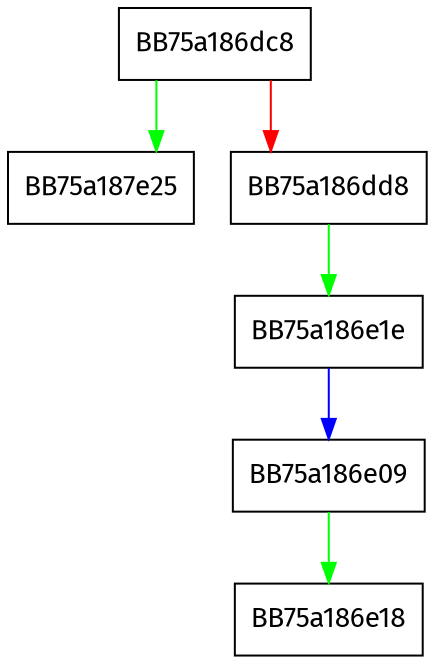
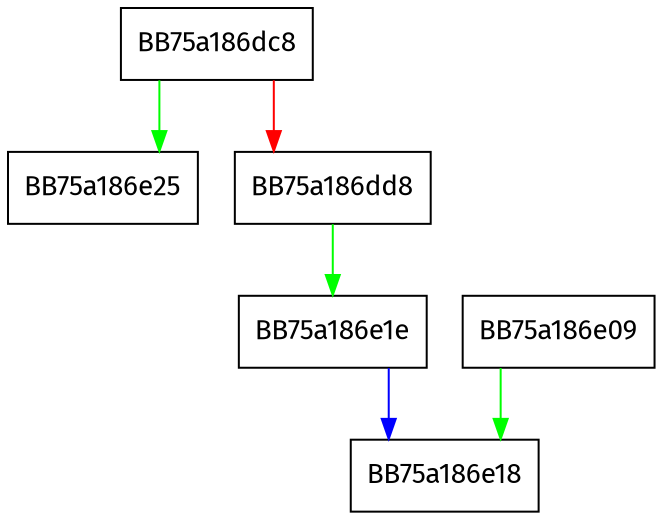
node "BB75a187e25": label "BB75a187e25" -> "BB75a186e25"
edge "BB75a186e1e" -> "BB75a186e09": now "BB75a186e1e" -> "BB75a186e18"
